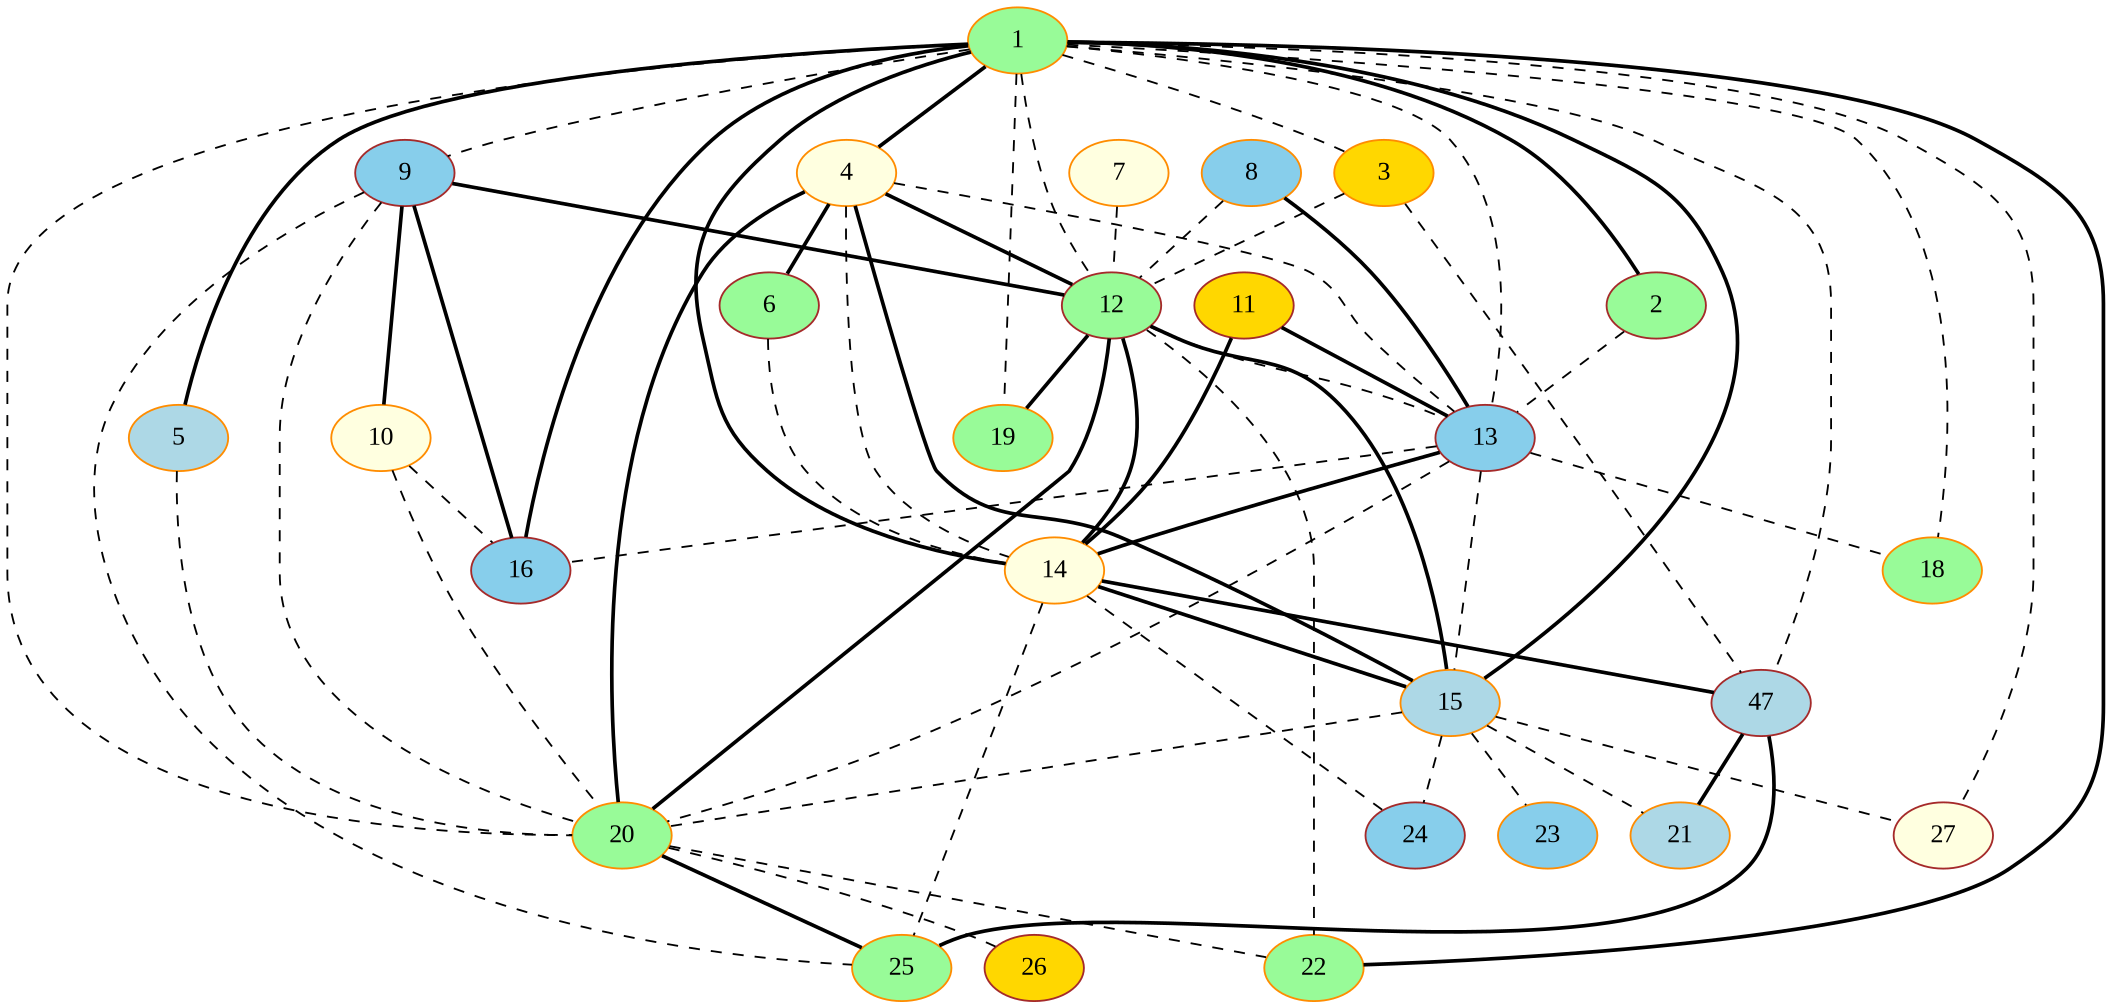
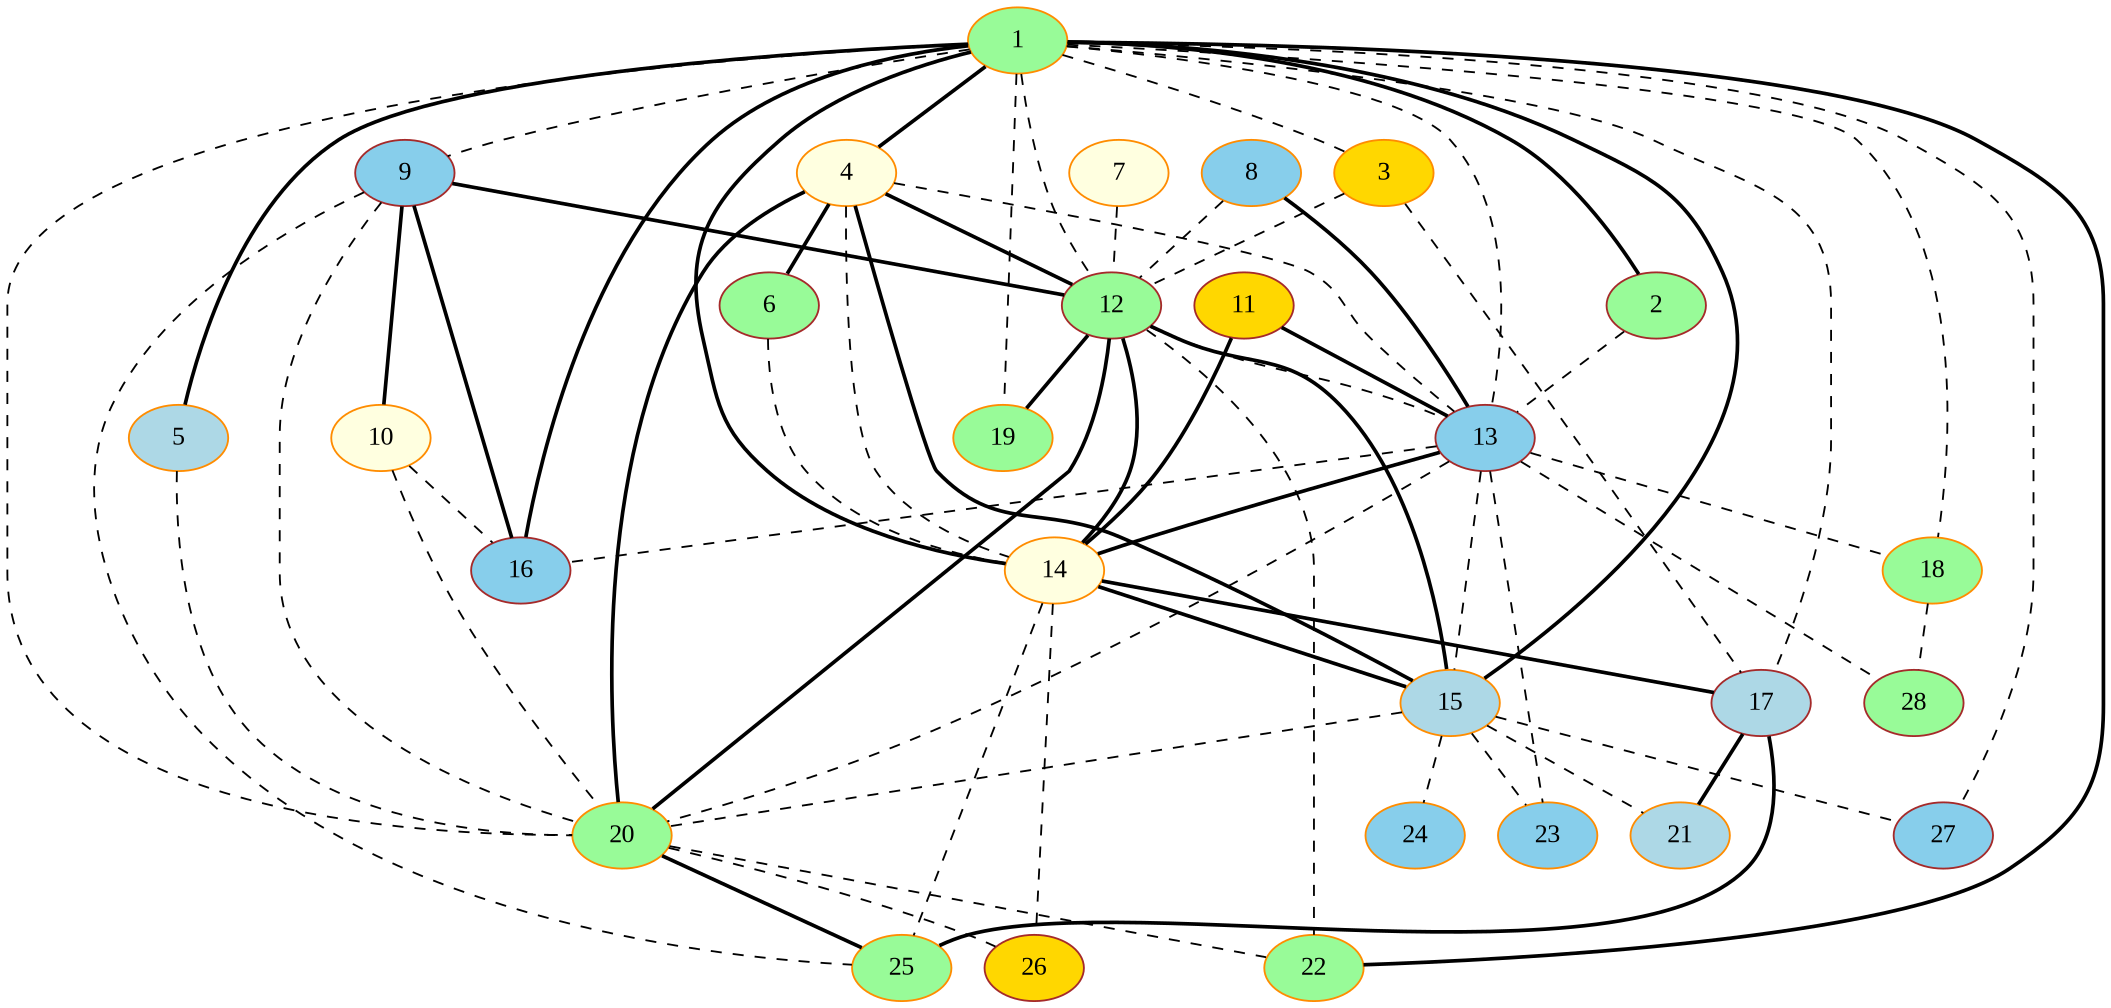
edge "13" -- "23": added
edge "14" -- "24": now "14" -- "26"
node "47": label "47" -> "17"
node "28": added
node "24": color brown -> darkorange
node "27": fillcolor lightyellow -> skyblue
